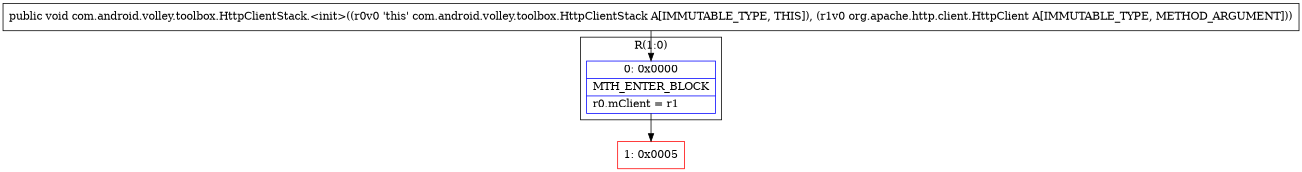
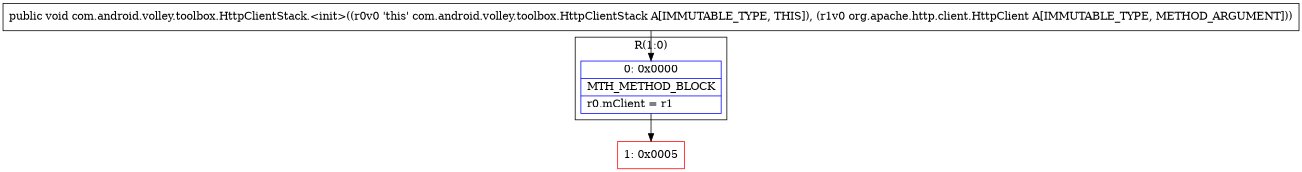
node "0: 0x0000": text "MTH_ENTER_BLOCK" -> "MTH_METHOD_BLOCK"
